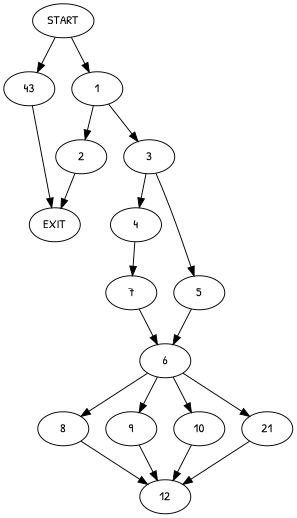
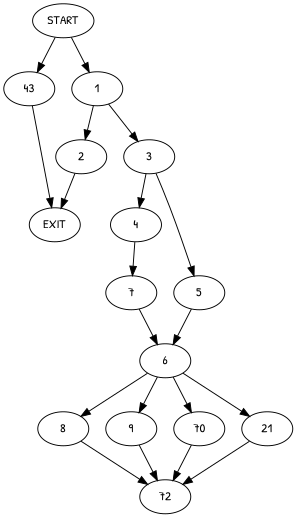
node "10": label "10" -> "70"
node "12": label "12" -> "72"
